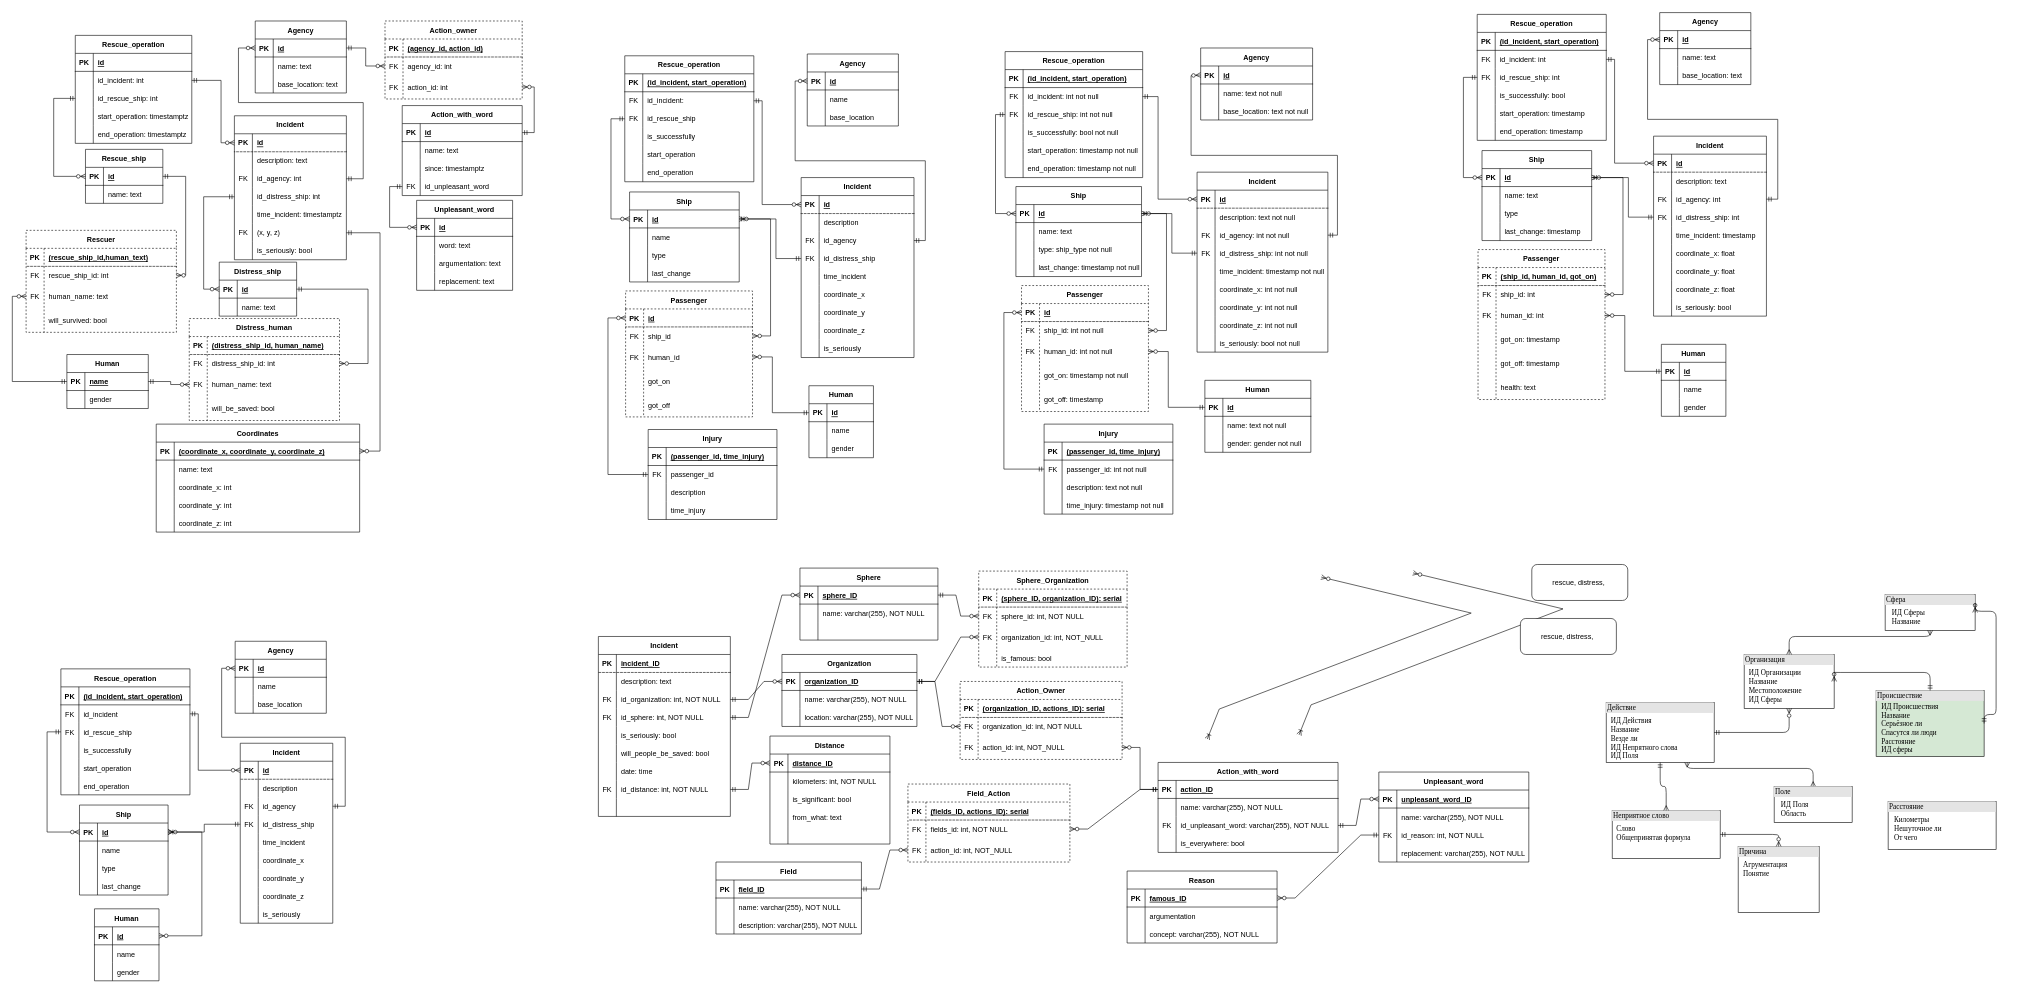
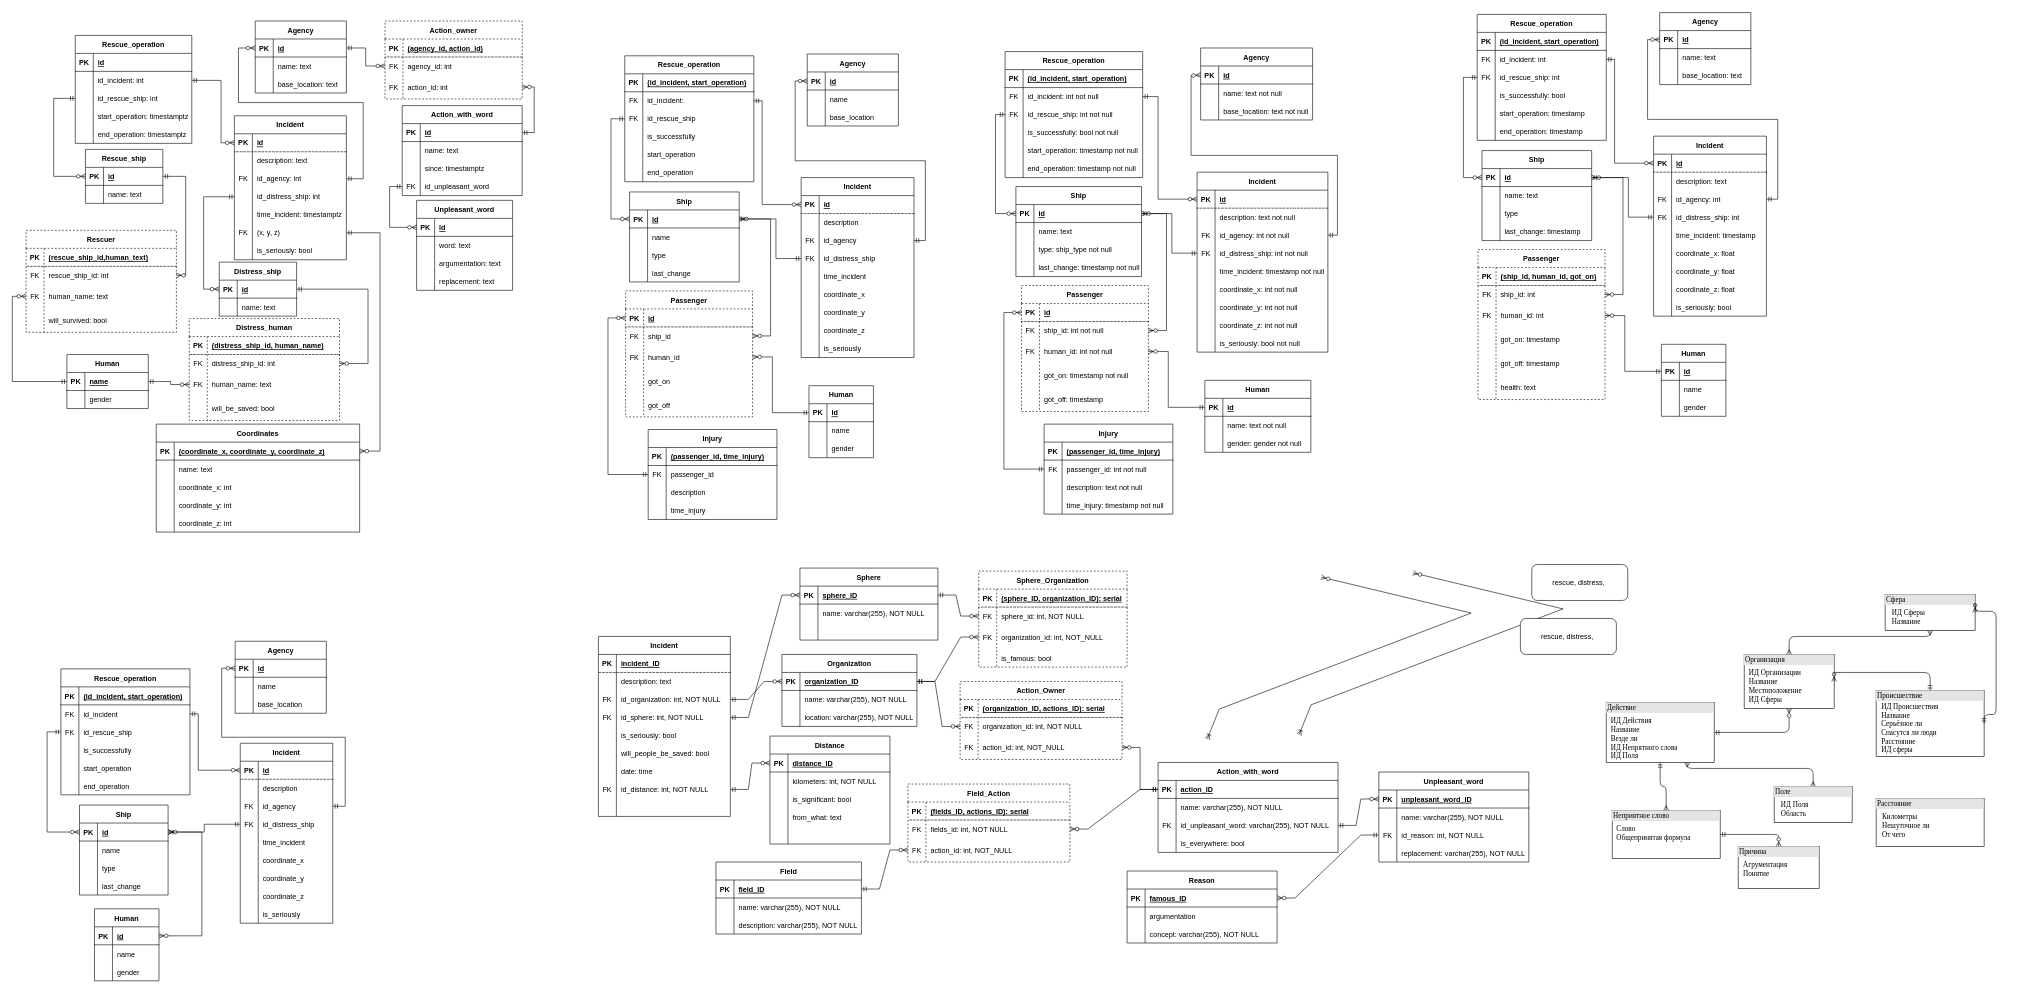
node "Происшествие ИД Происшествия Название Серьёзное ли Спасутся ли люди Расстояние ИД сферы": fillcolor #d5e8d4 -> #ffffff
node "Расстояние Километры Нешуточное ли От чего": moved (1943, 825) -> (1931, 822)
node "Причина Агрументация Понятие": size 81x66 -> 81x42
